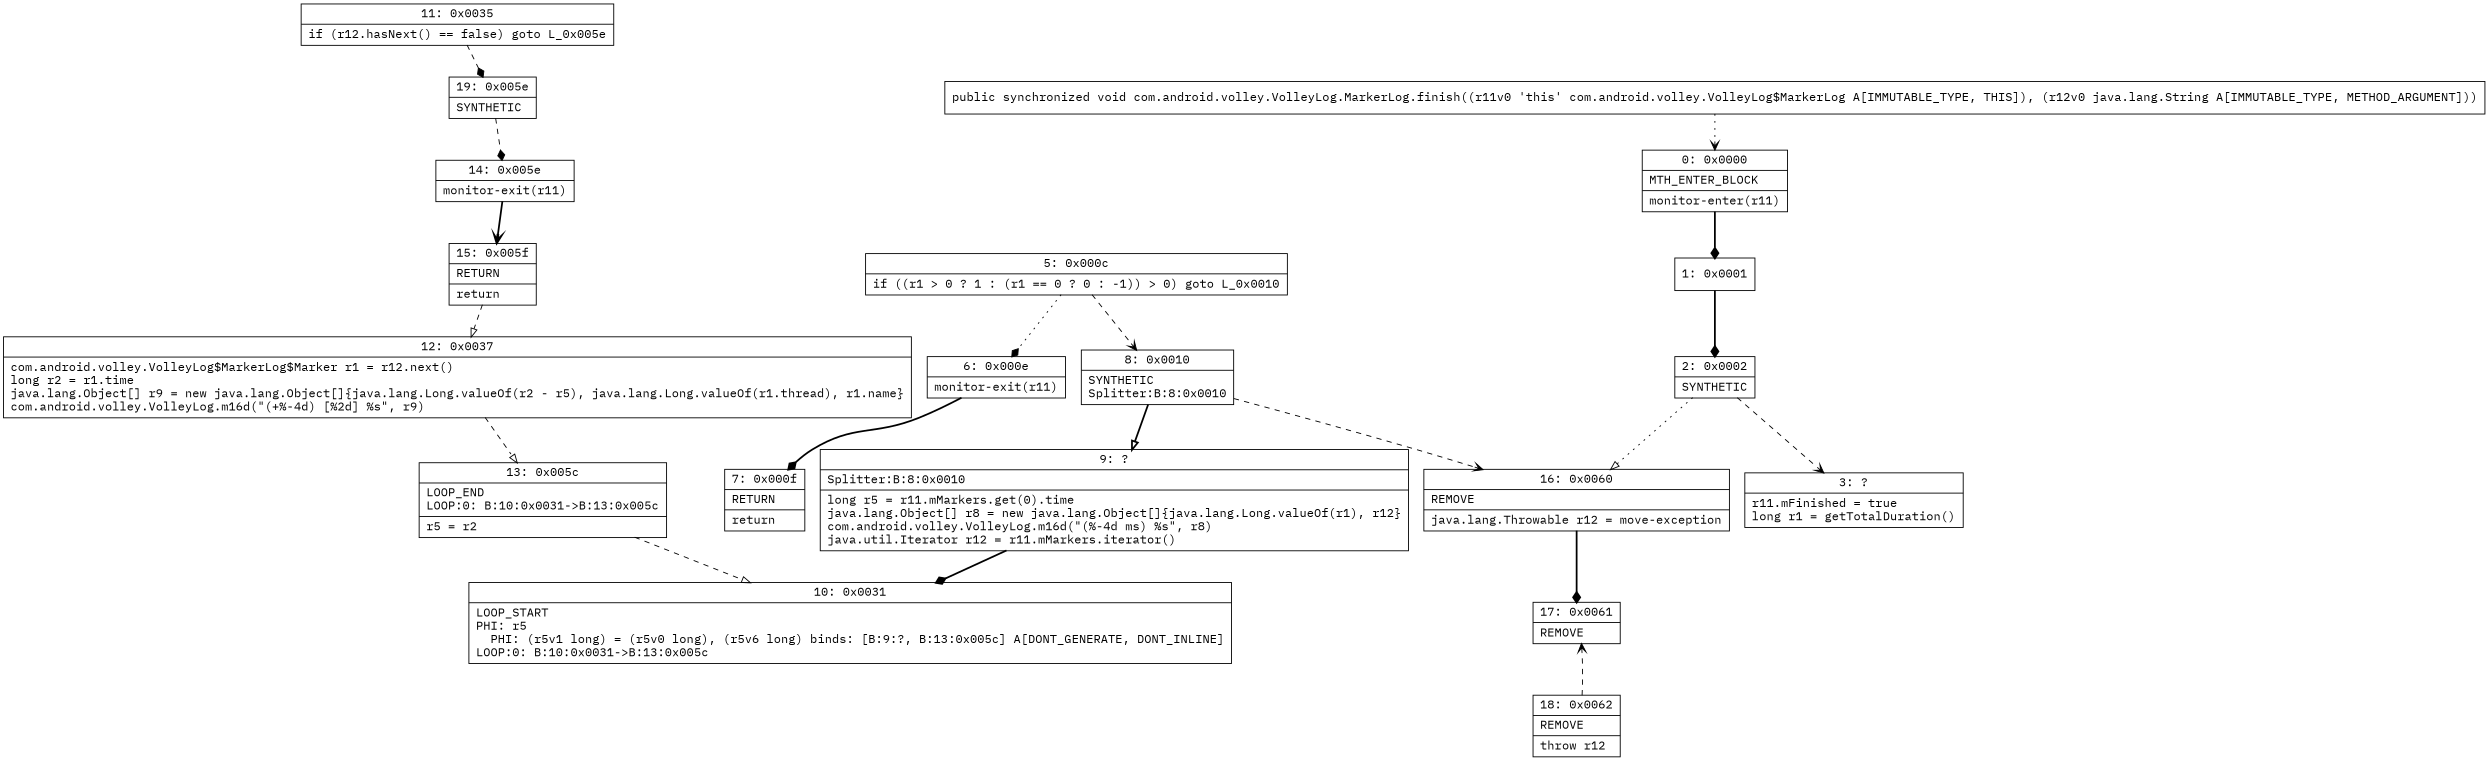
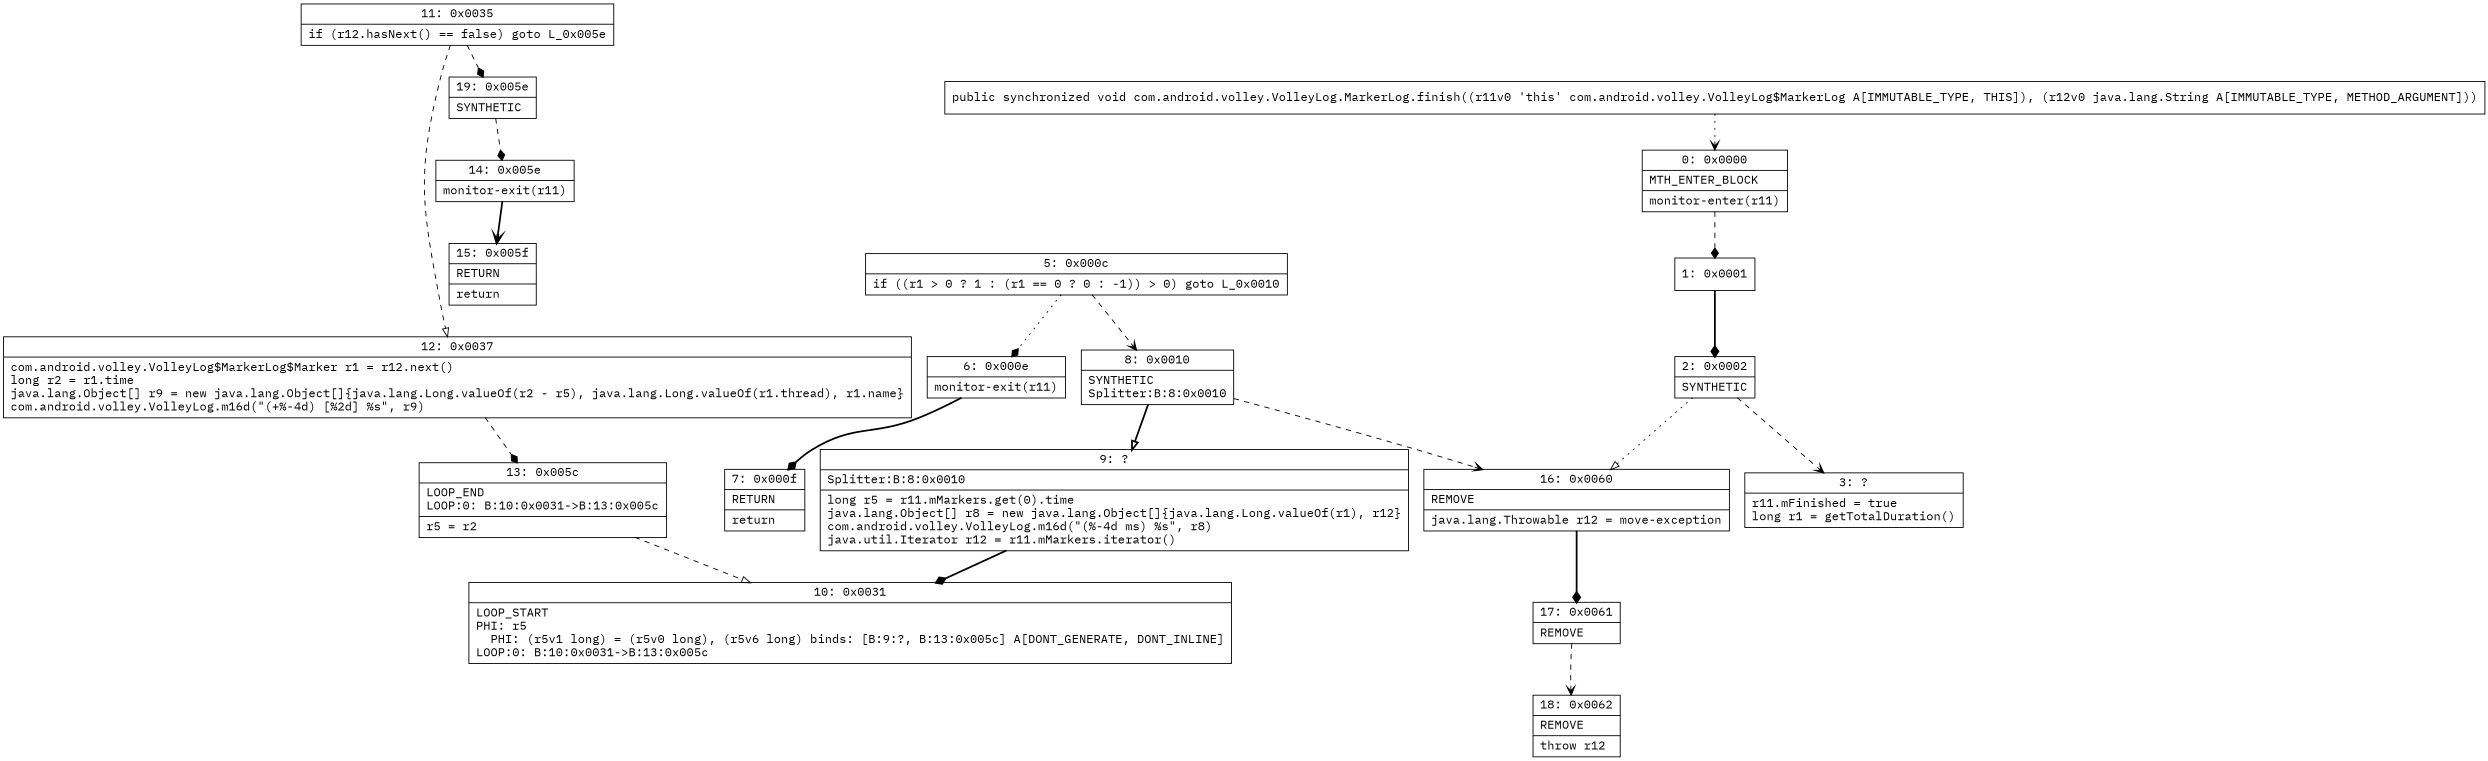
edge "0: 0x0000" -> "1: 0x0001": style bold -> dashed
edge "15: 0x005f" -> "12: 0x0037": now "11: 0x0035" -> "12: 0x0037"
edge "12: 0x0037" -> "13: 0x005c": arrowhead onormal -> diamond
edge "18: 0x0062" -> "17: 0x0061": reversed
